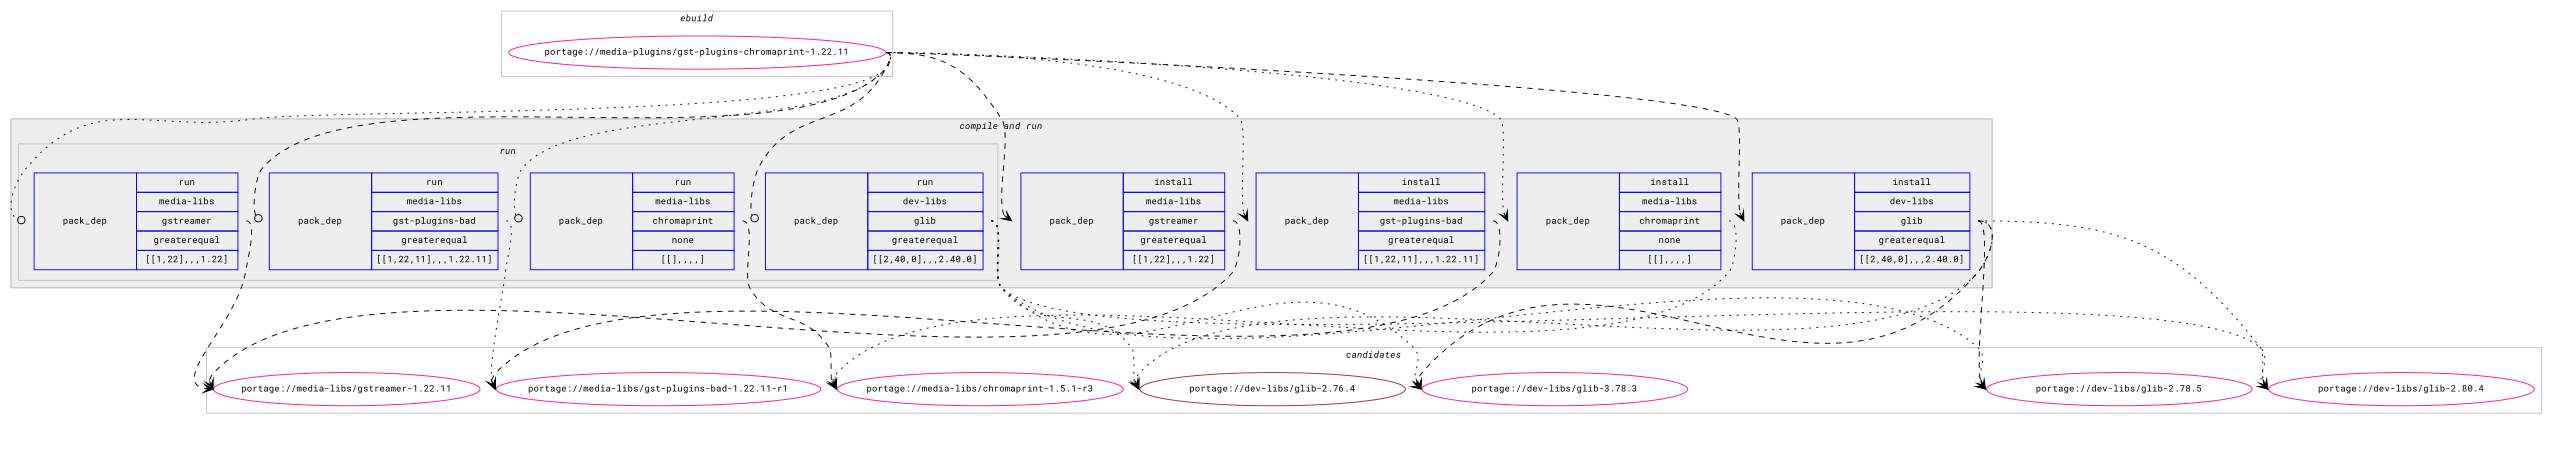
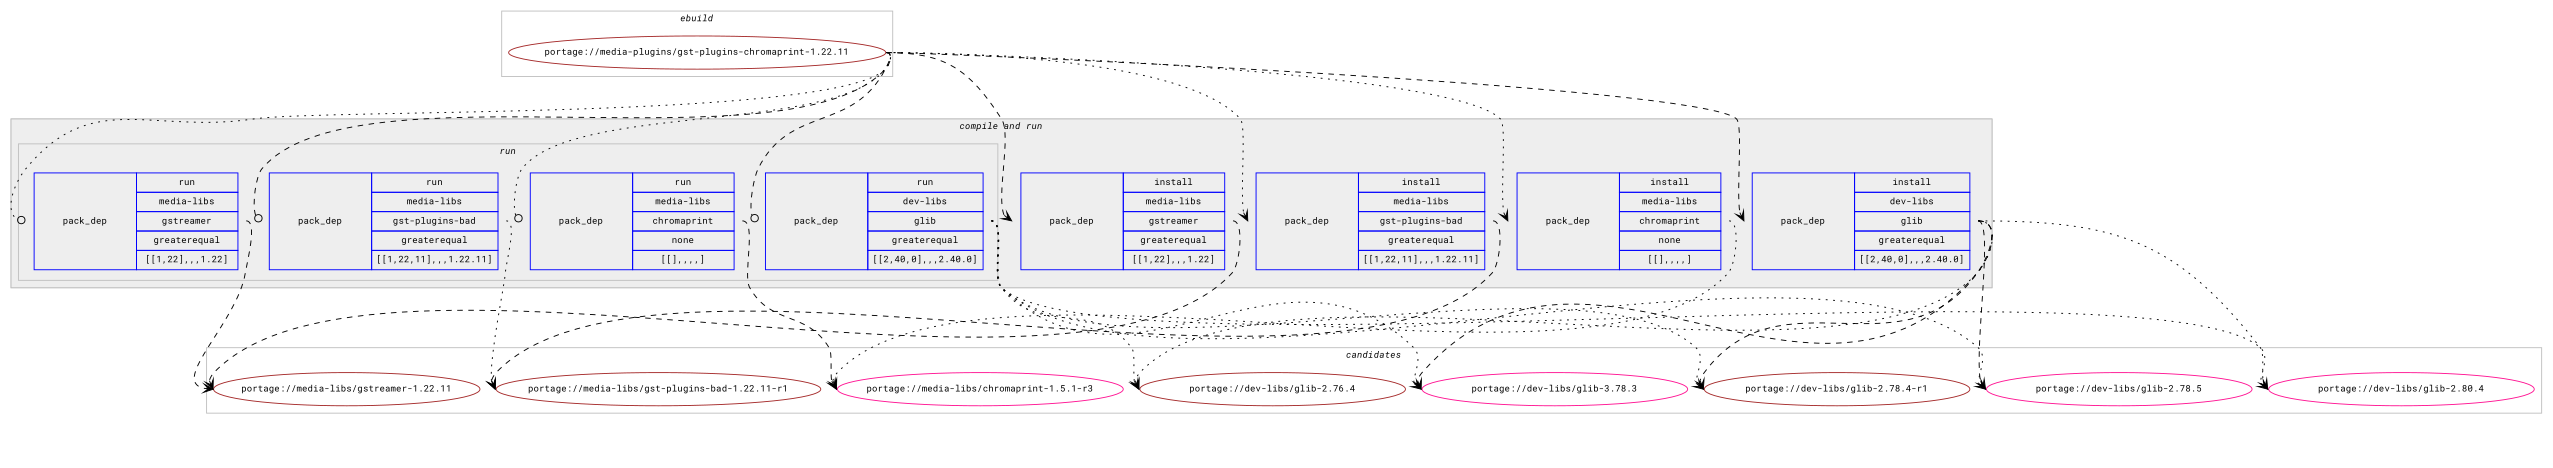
node "portage://media-plugins/gst-plugins-chromaprint-1.22.11": color deeppink -> brown
node "portage://media-libs/gstreamer-1.22.11": color deeppink -> brown
node "portage://media-libs/gst-plugins-bad-1.22.11-r1": color deeppink -> brown
node "portage://dev-libs/glib-2.78.4-r1": added
